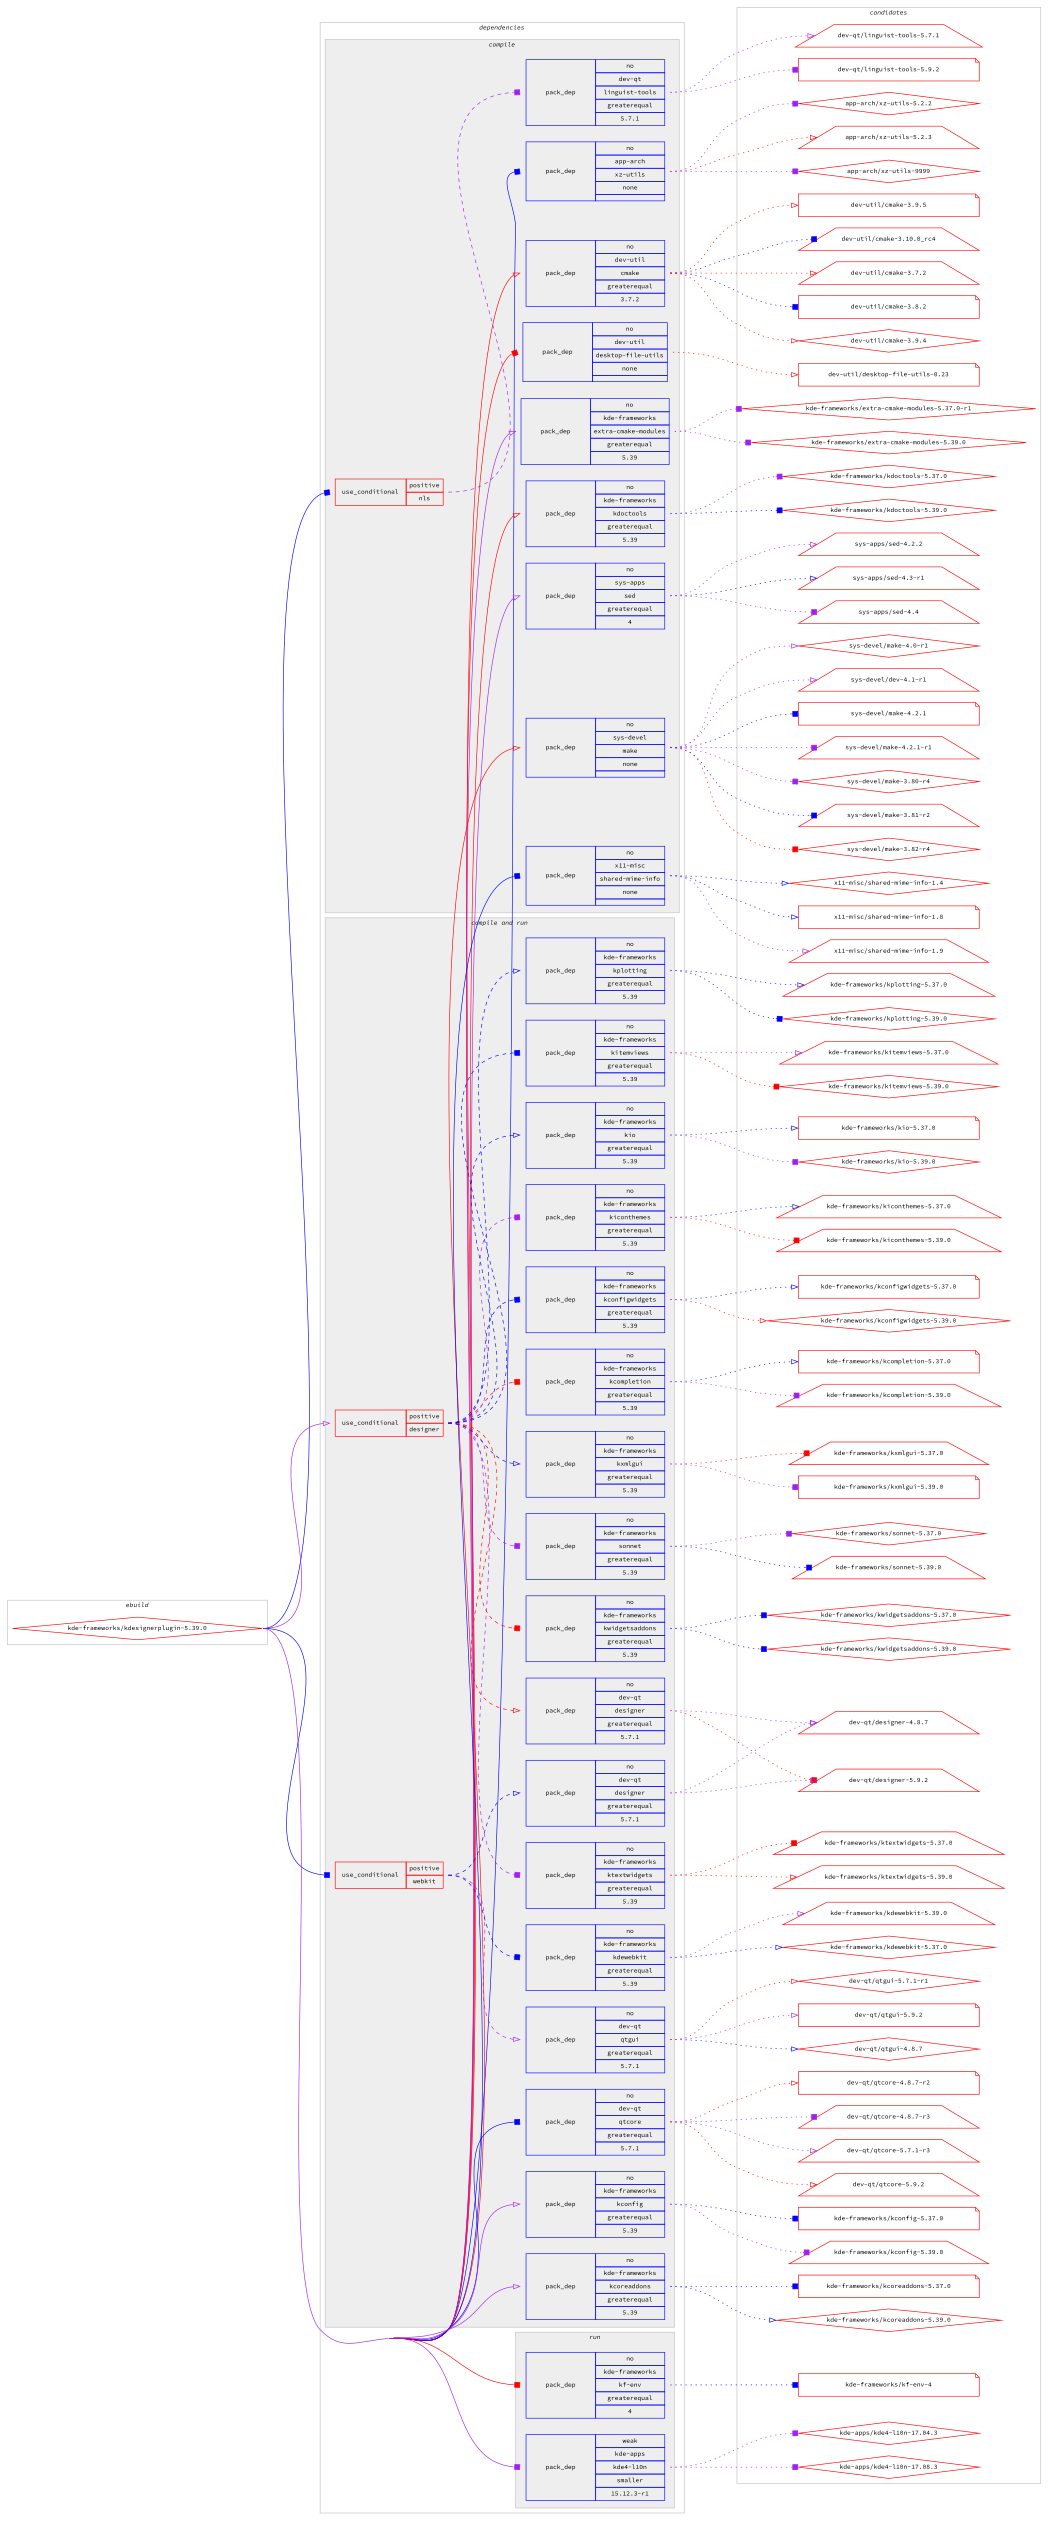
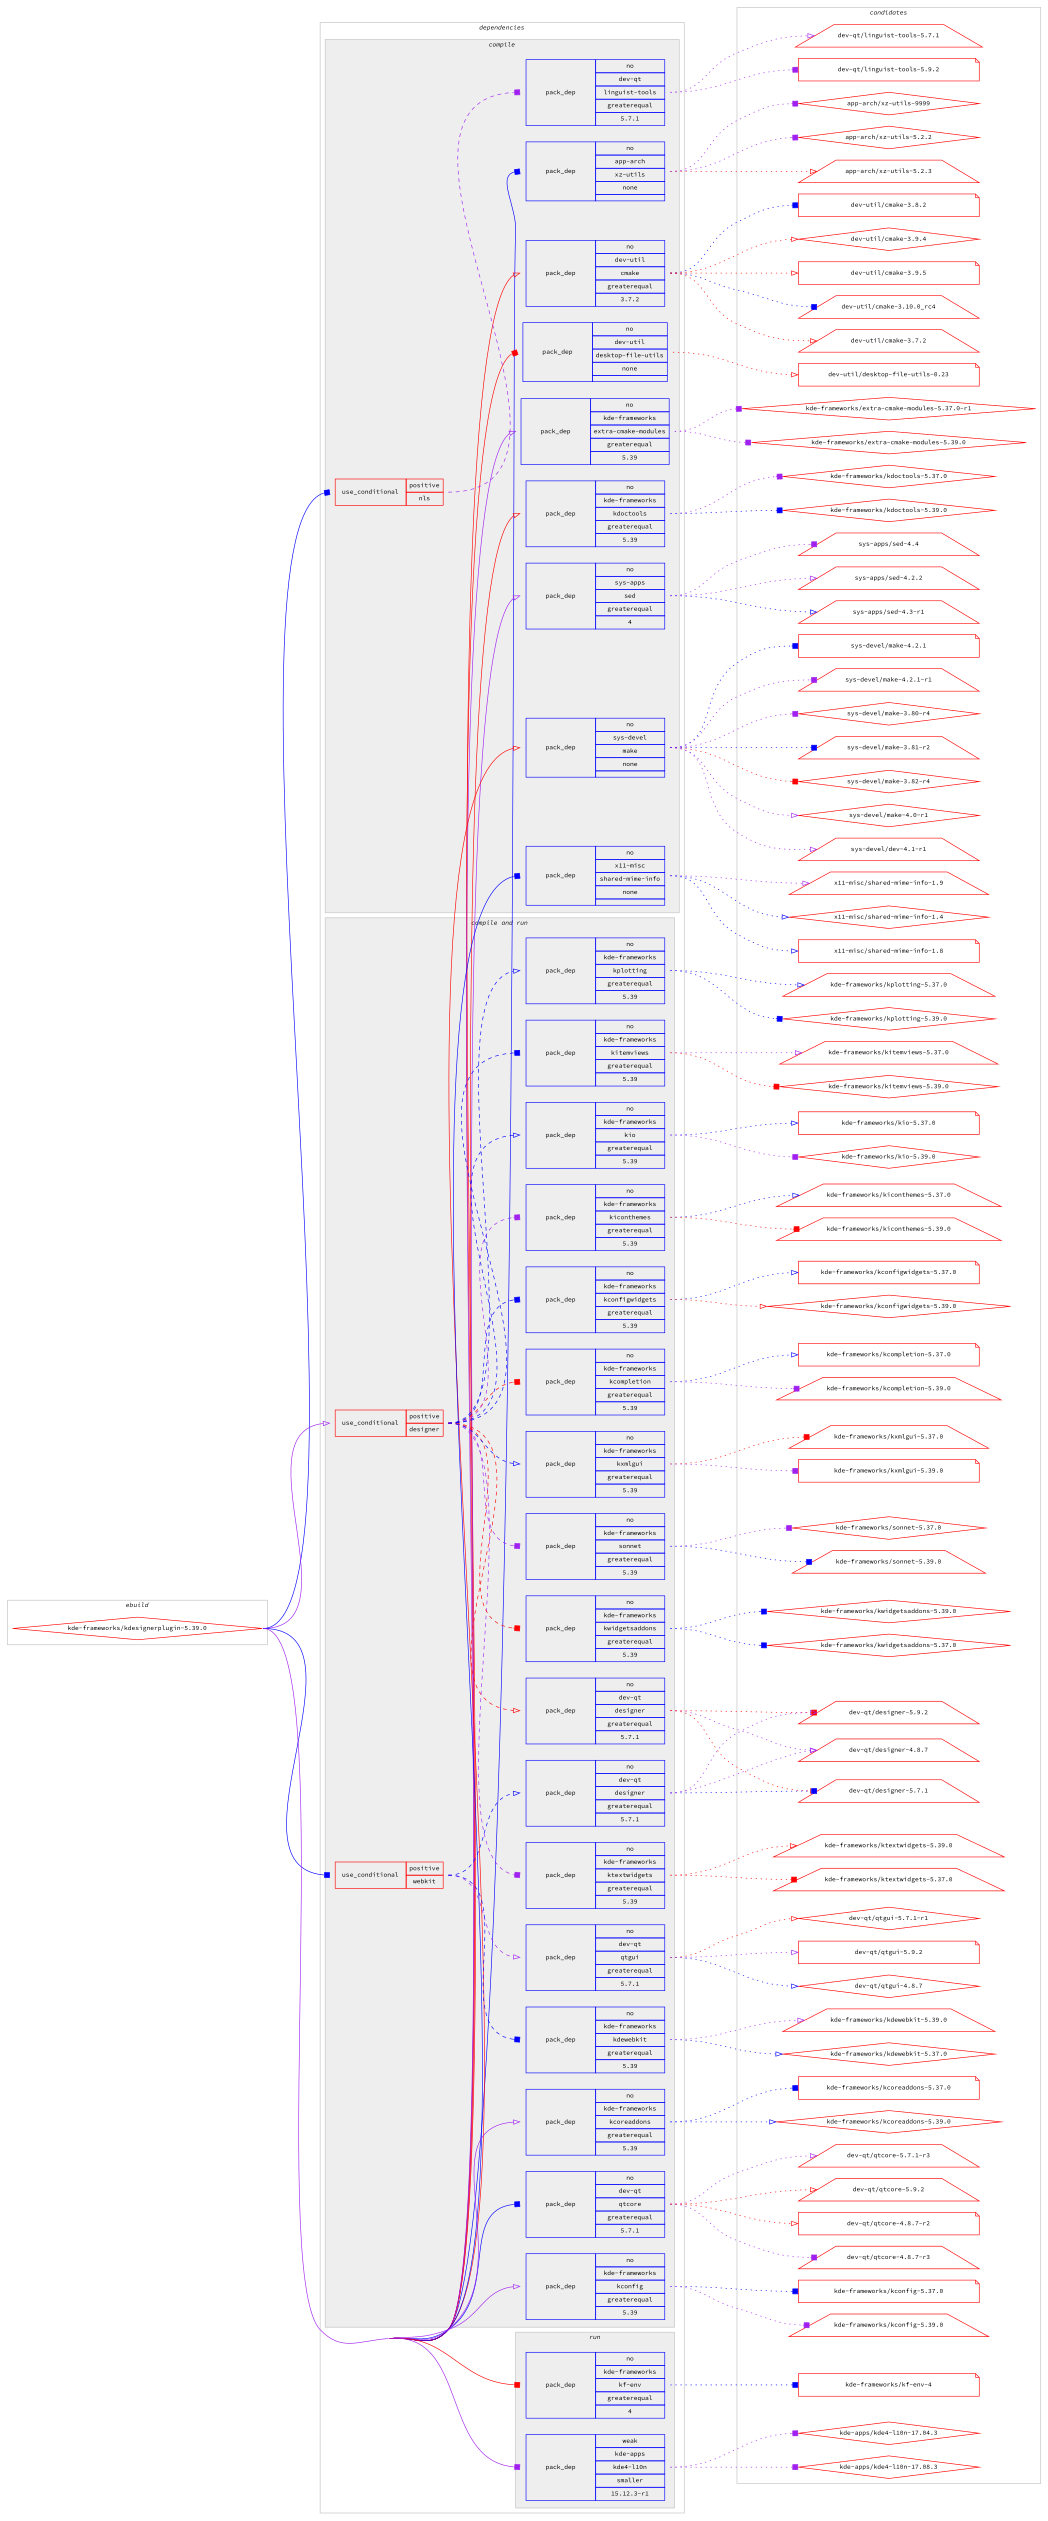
node "dev-qt/designer-5.7.1": added
